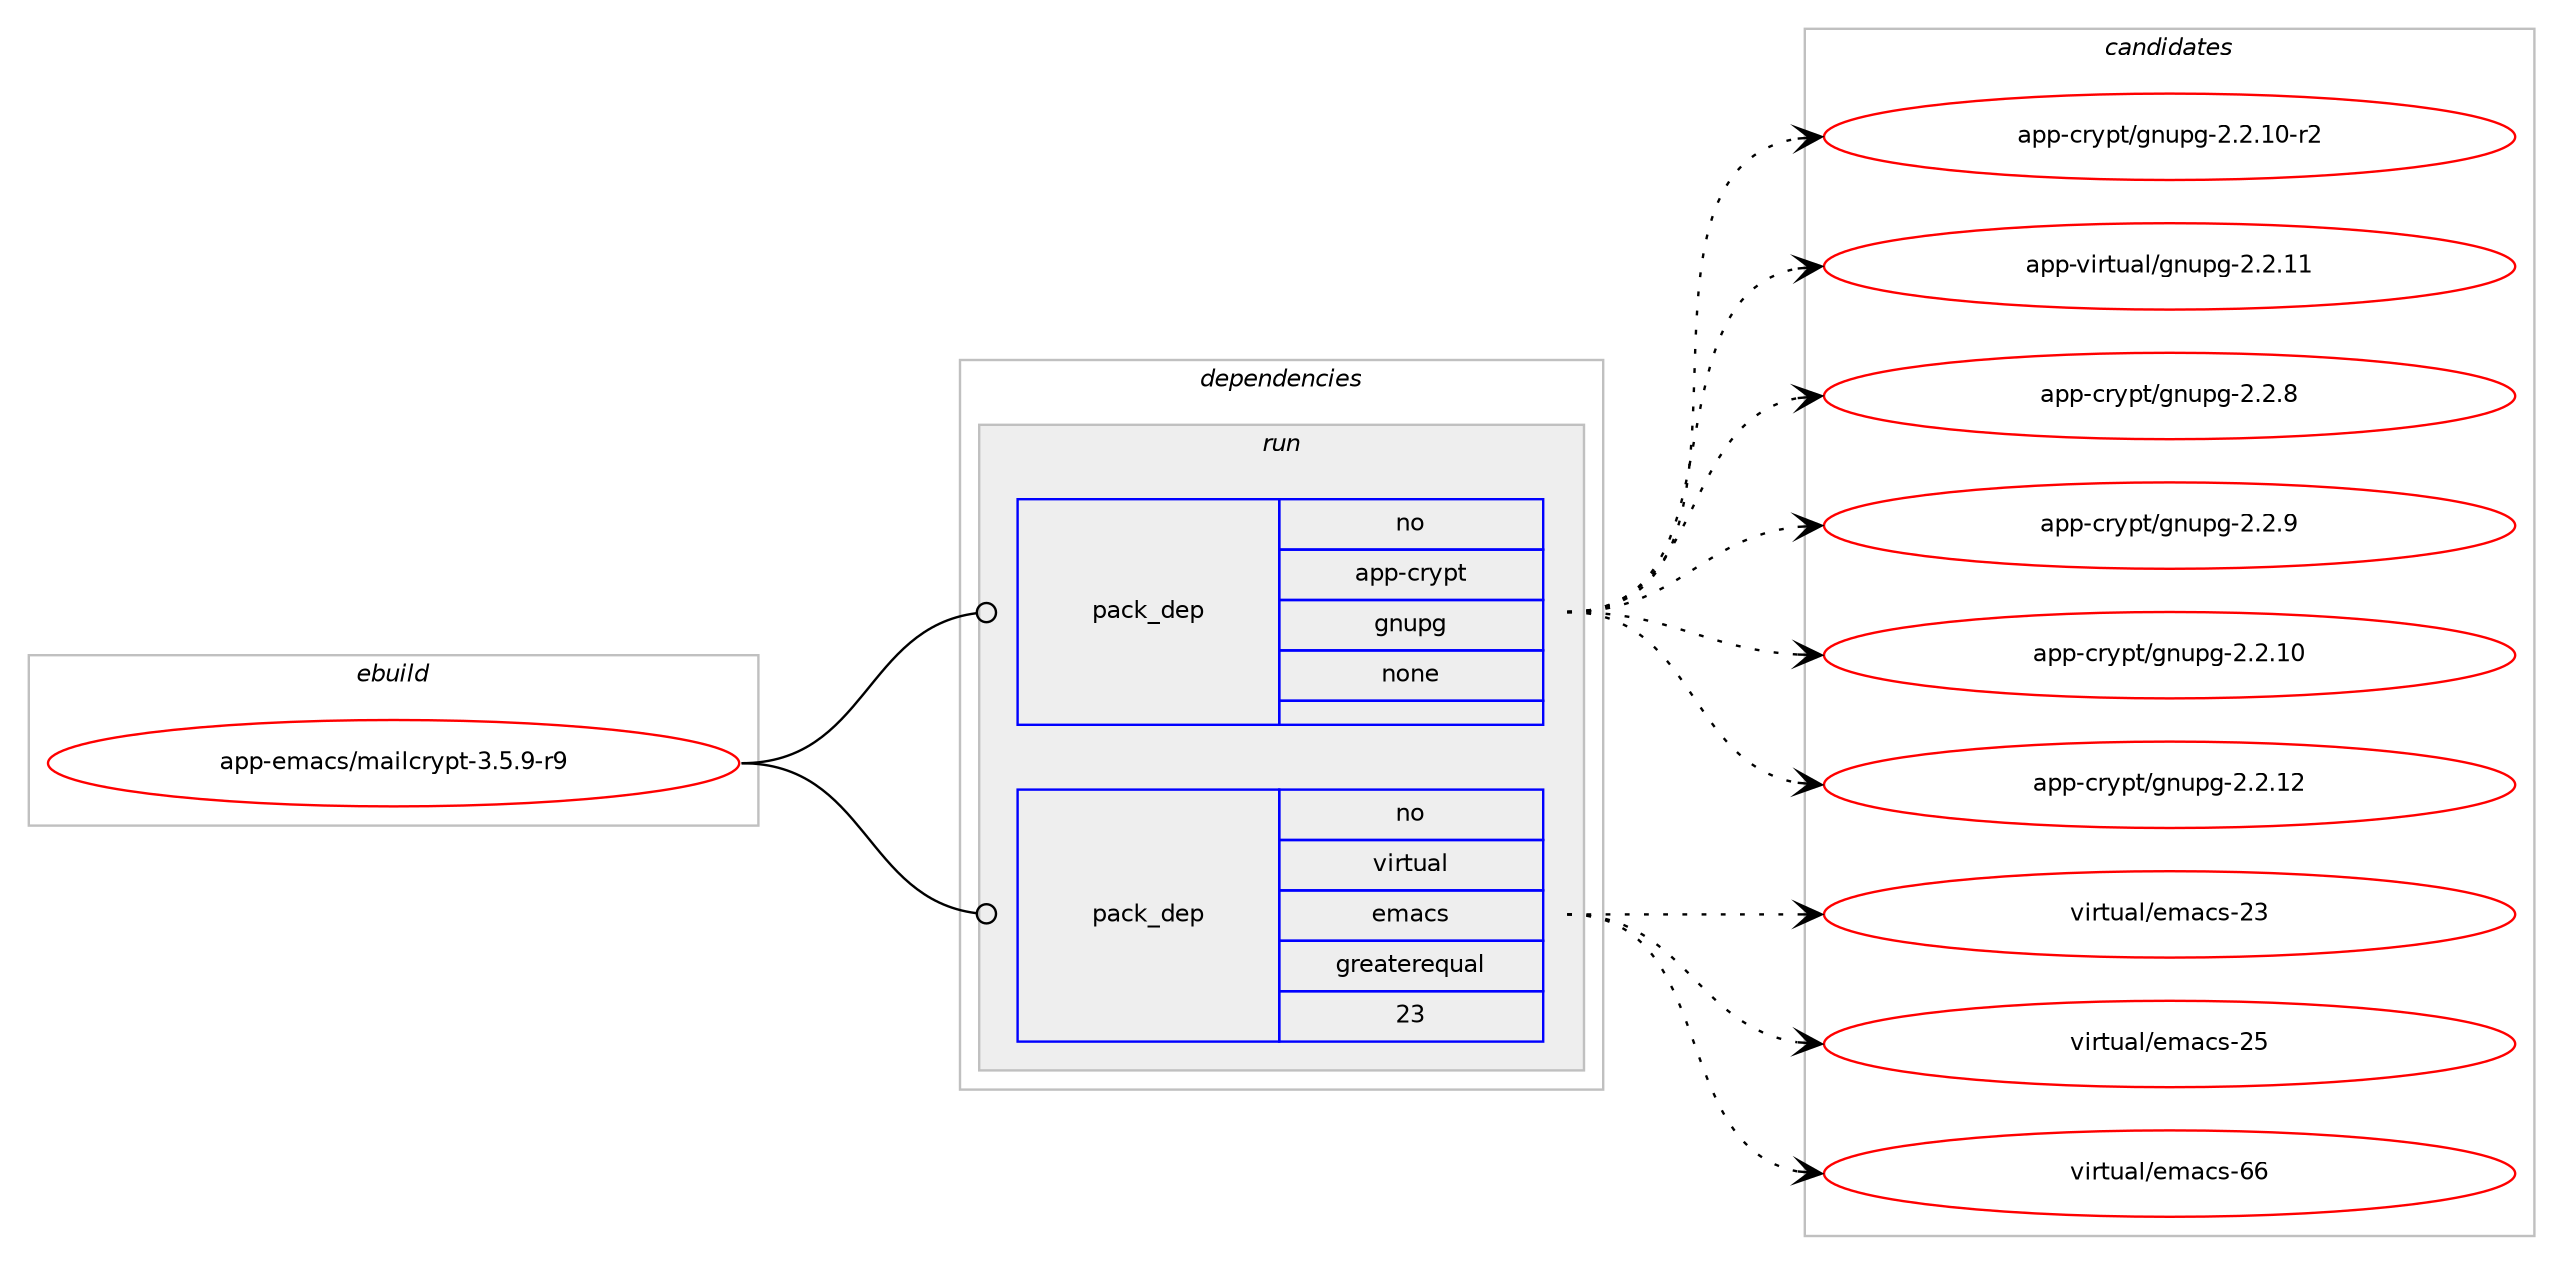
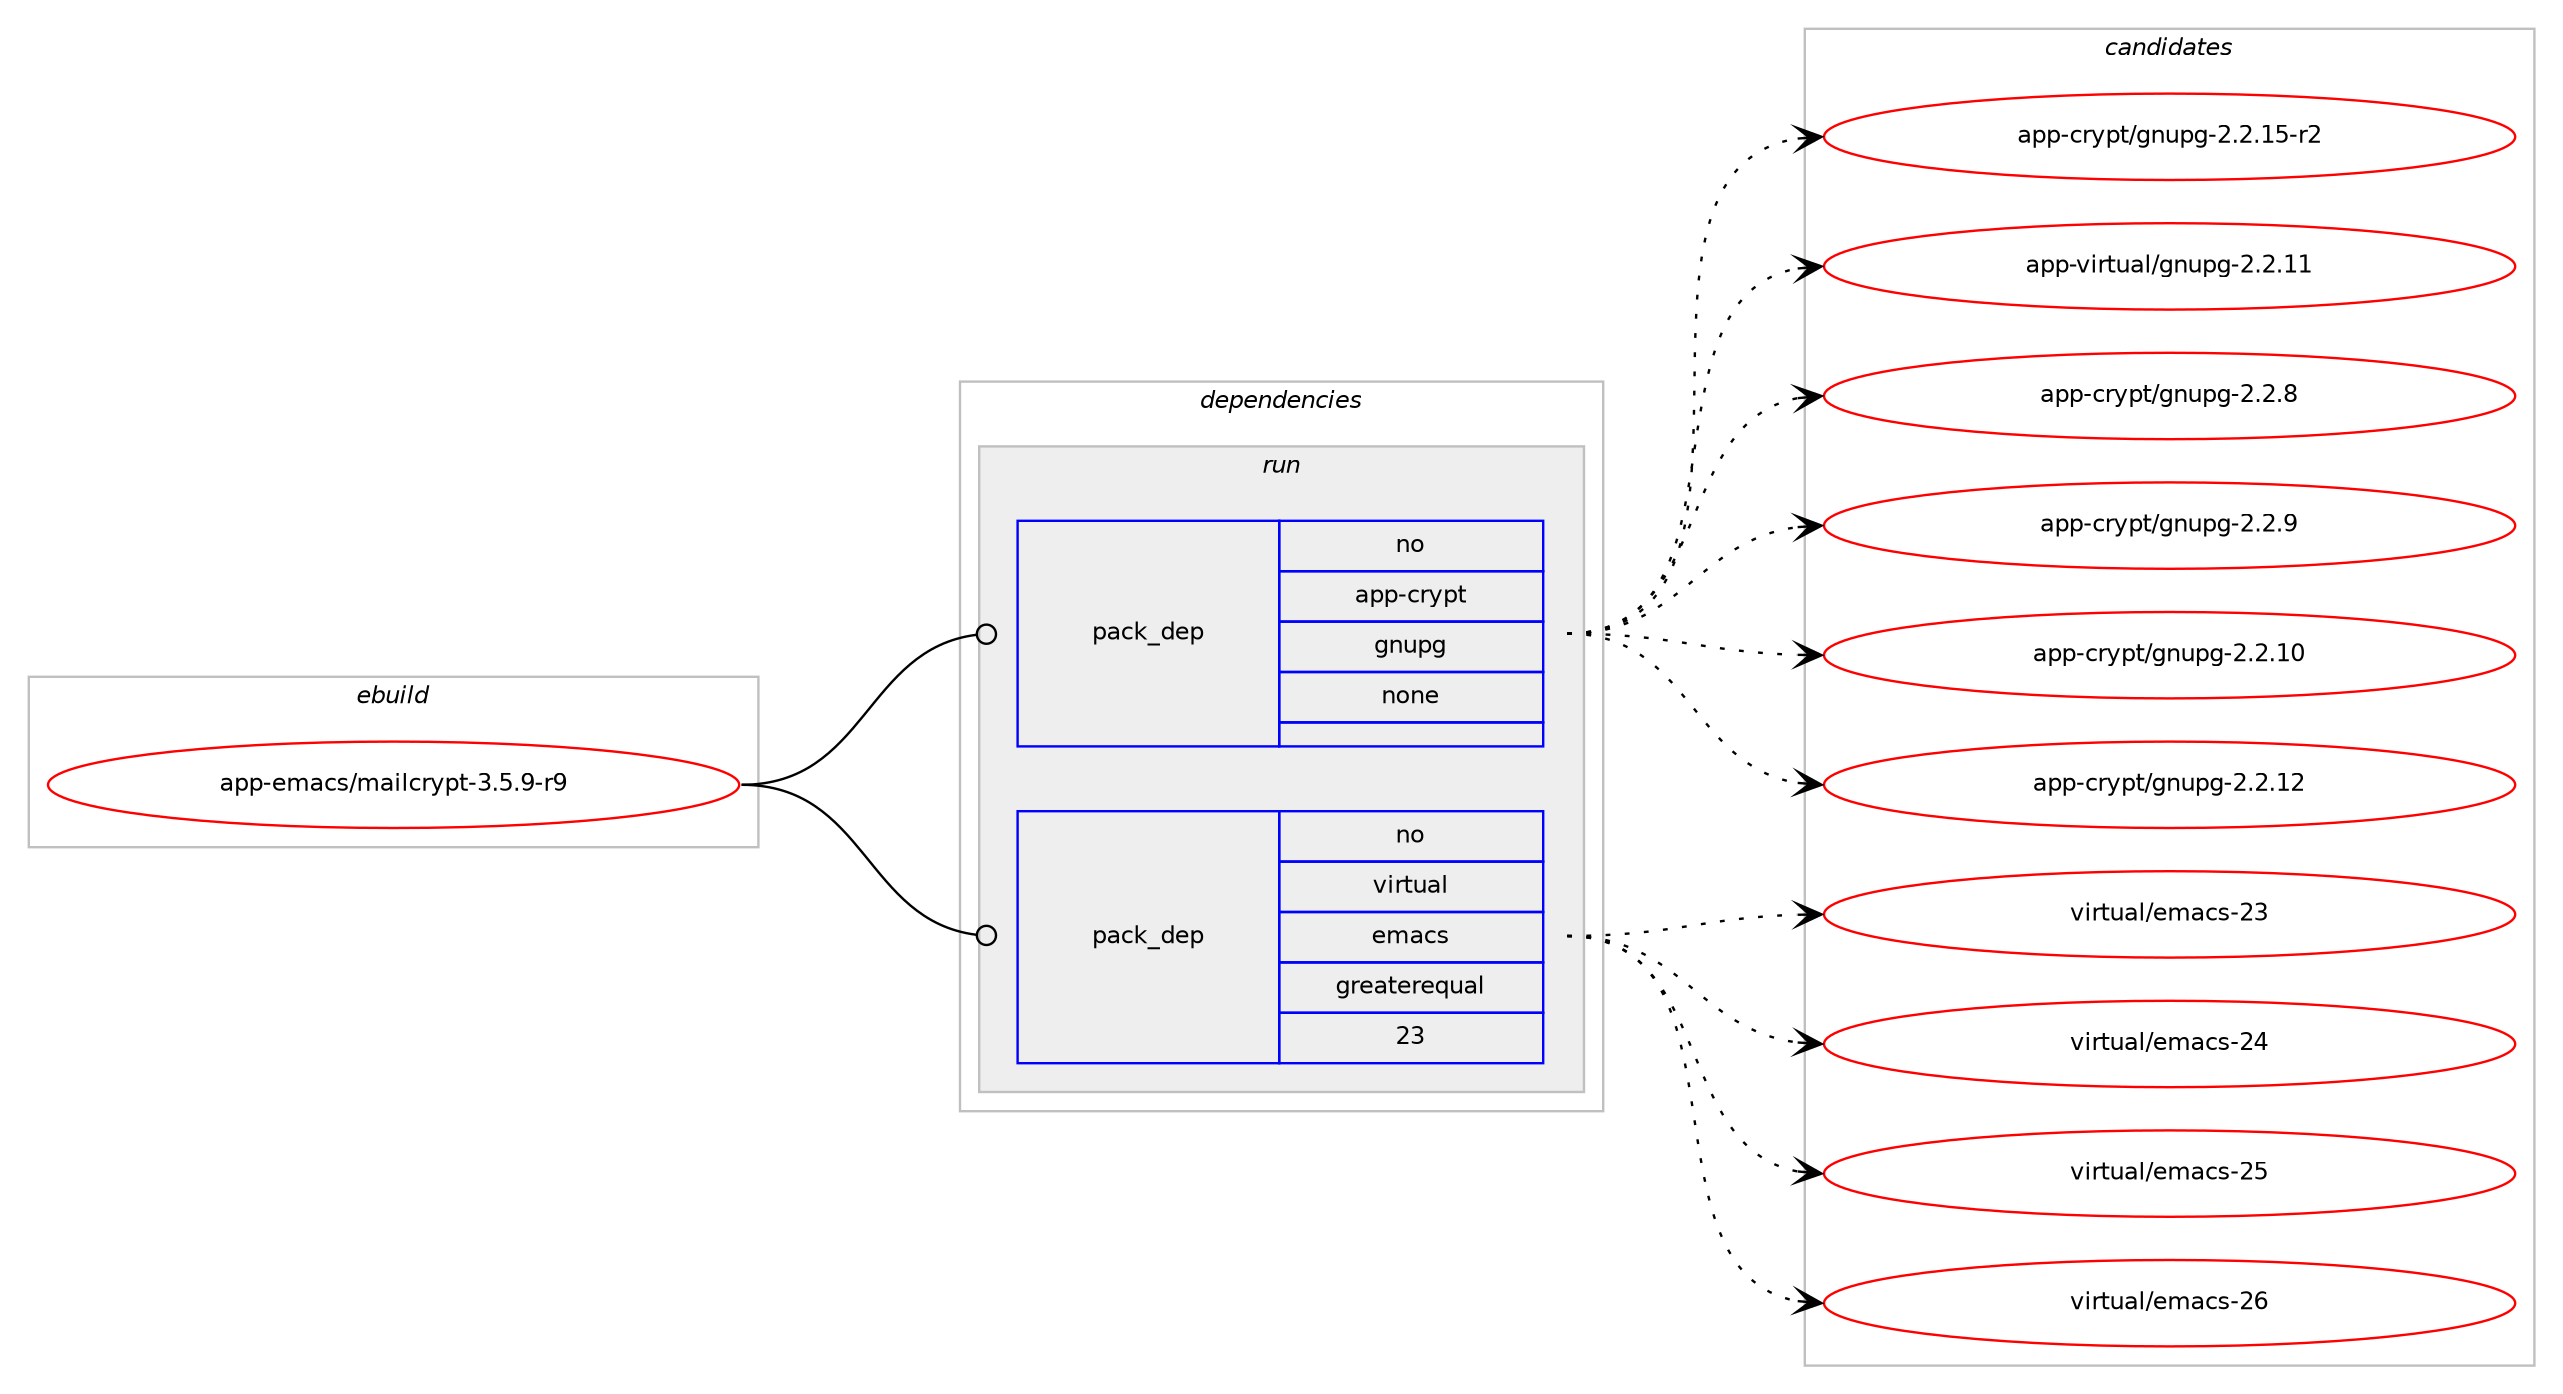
node "app-crypt/gnupg-2.2.10-r2": label "app-crypt/gnupg-2.2.10-r2" -> "app-crypt/gnupg-2.2.15-r2"
node "virtual/emacs-24": added
node "virtual/emacs-66": label "virtual/emacs-66" -> "virtual/emacs-26"
